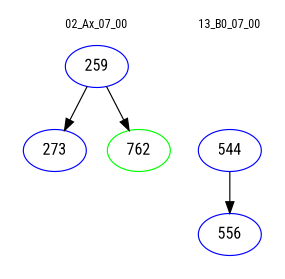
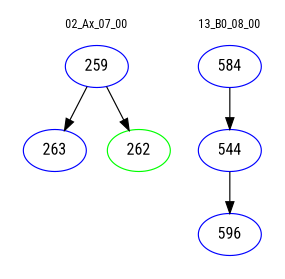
cluster "13_B0_07_00": label "13_B0_07_00" -> "13_B0_08_00"
node "584": added
node "273": label "273" -> "263"
node "762": label "762" -> "262"
node "556": label "556" -> "596"
